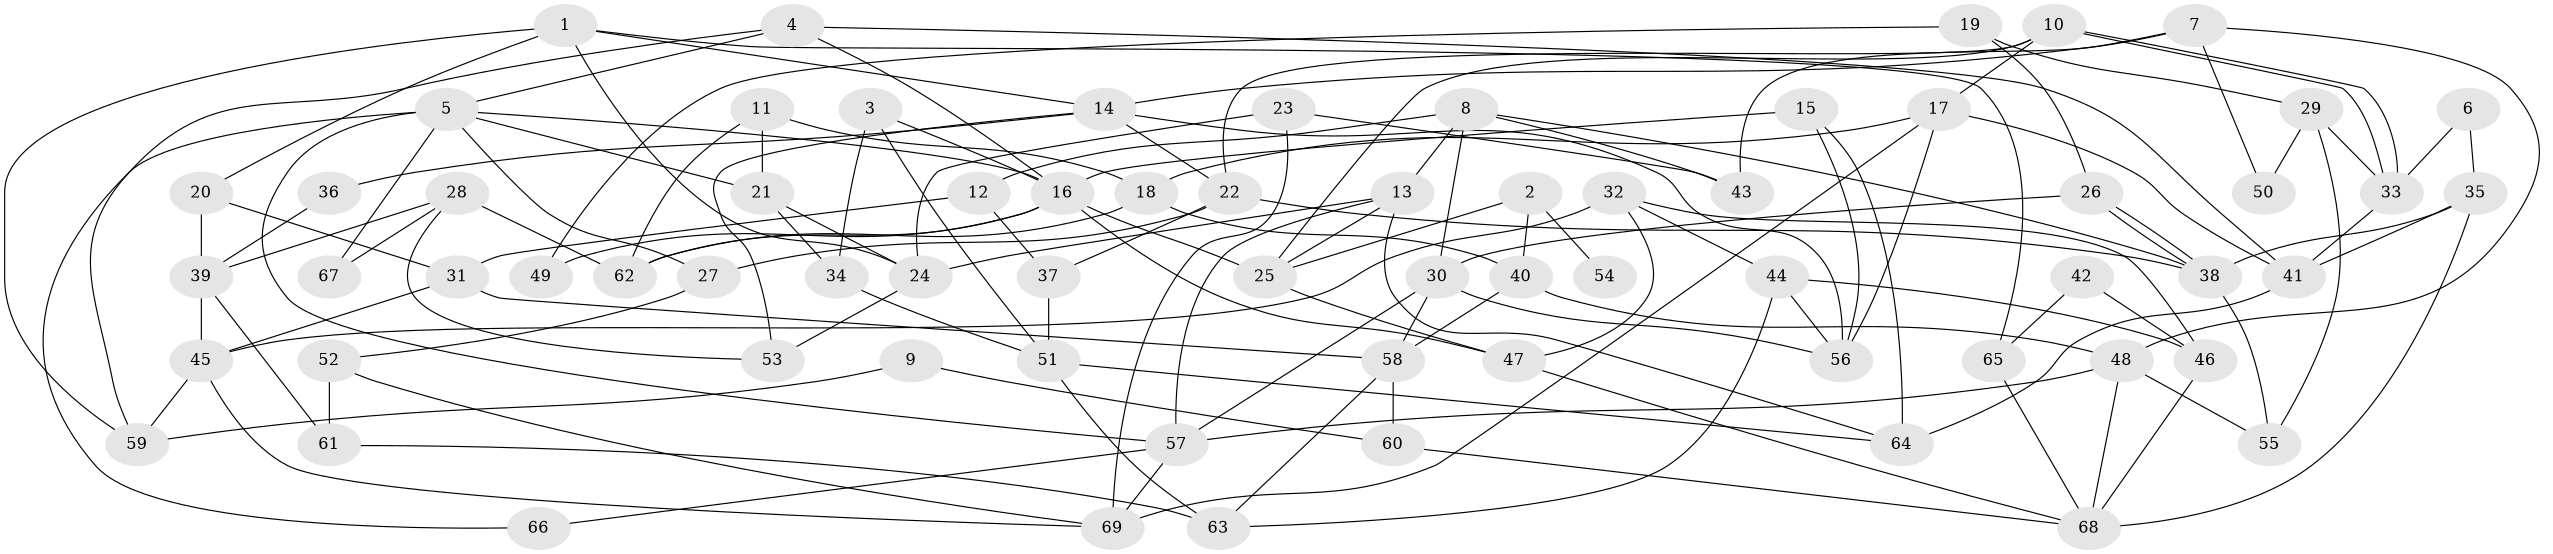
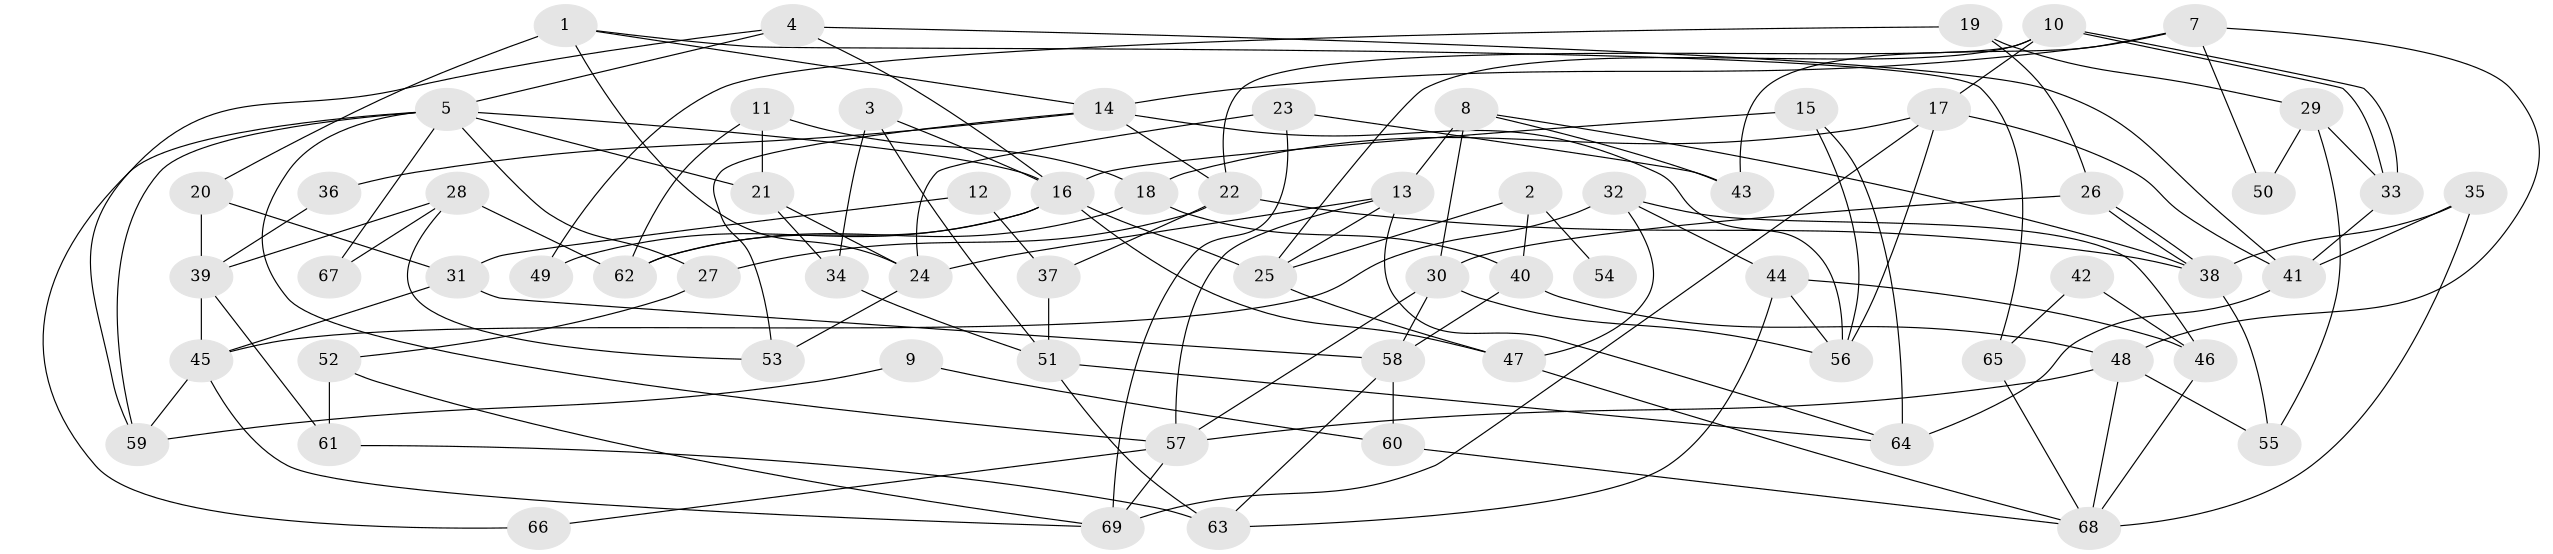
edge "1" -- "59": now "5" -- "59"
node "6": removed
edge "8" -- "12": removed
